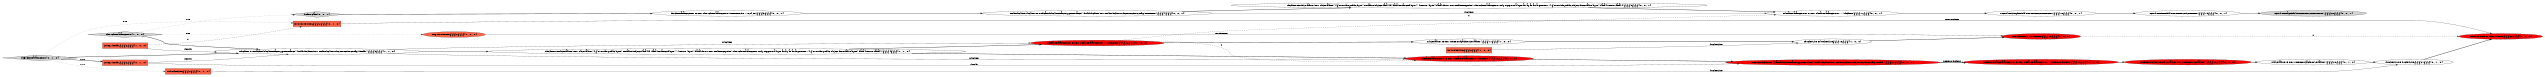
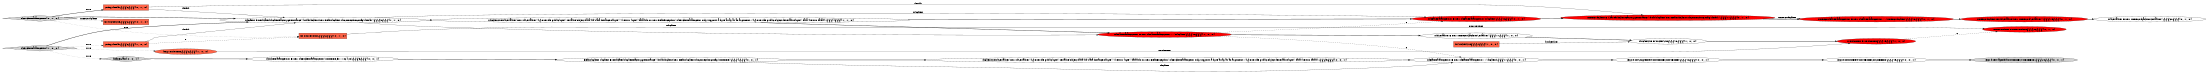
edge "ZkBucketDataAccessor['1', '0', '0']" -> "String zkAddr@@@2@@@['1', '0', '0']": added, label "true"
node "_bucketSize = bucketSize@@@21@@@['0', '1', '0']": removed
edge "ZkBucketDataAccessor['0', '1', '0']" -> "int bucketSize@@@2@@@['0', '1', '0']": label "true" -> "znRecordClient"
